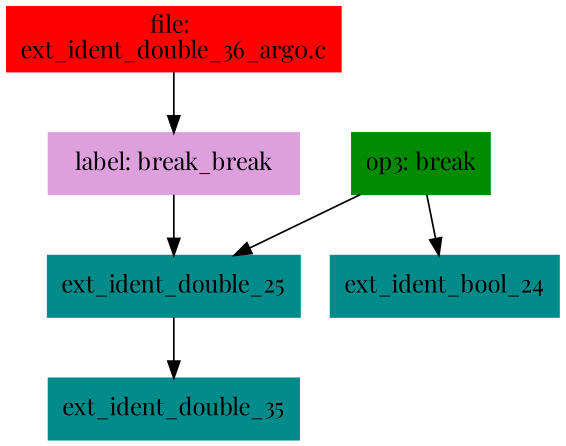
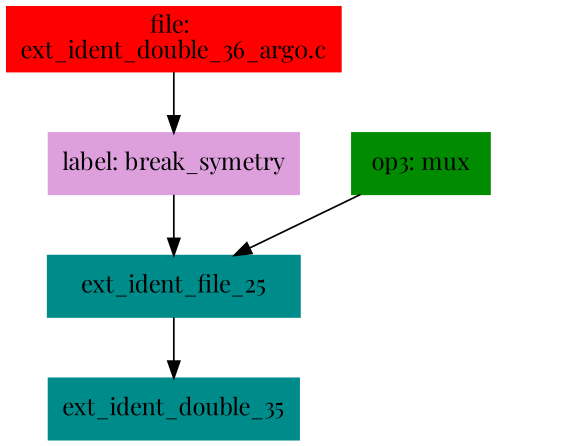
node "label: break_break": label "label: break_break" -> "label: break_symetry"
node "op3: break": label "op3: break" -> "op3: mux"
node "ext_ident_double_25": label "ext_ident_double_25" -> "ext_ident_file_25"
node "ext_ident_bool_24": removed
